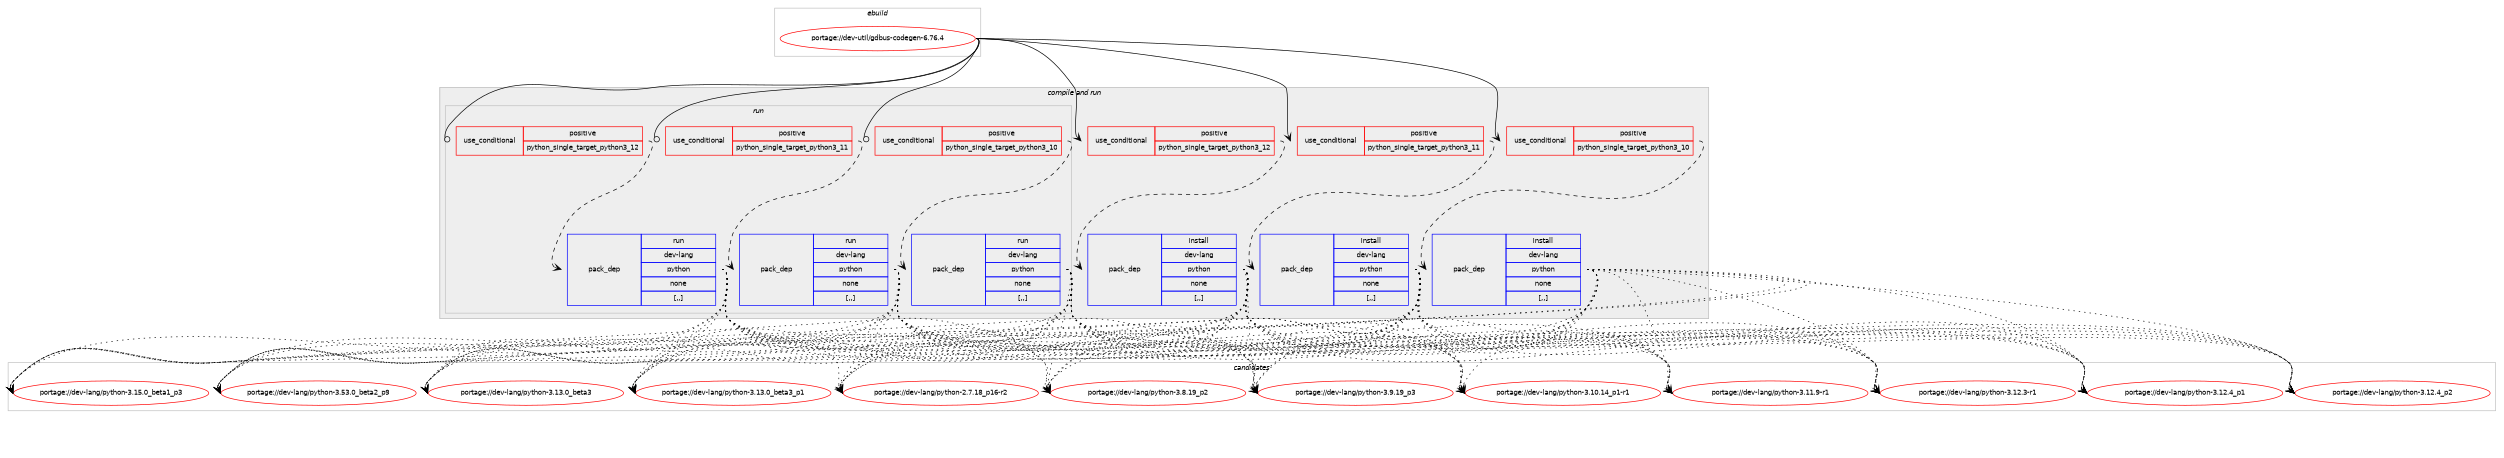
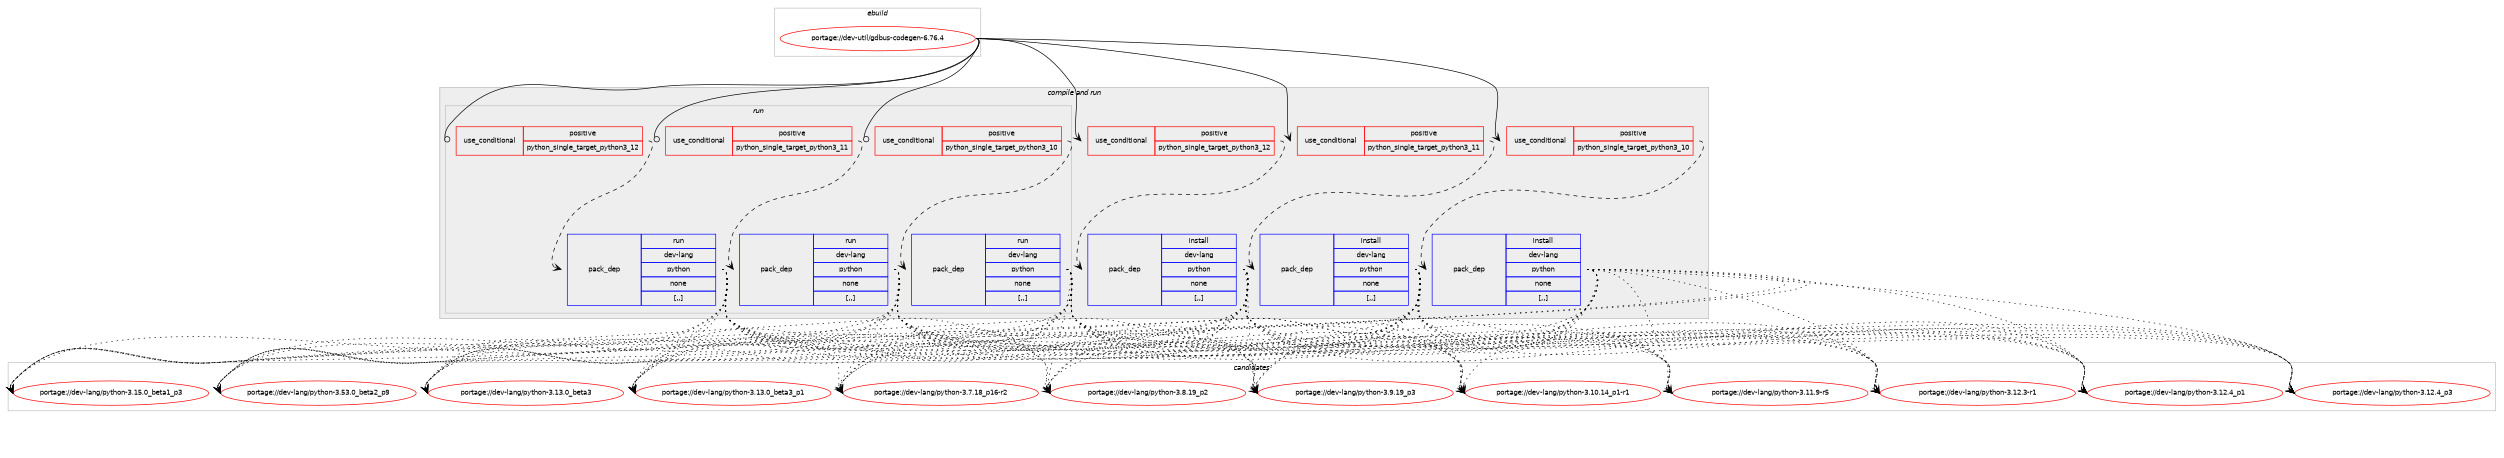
node "portage://dev-lang/python-2.7.18_p16-r2": label "portage://dev-lang/python-2.7.18_p16-r2" -> "portage://dev-lang/python-3.7.18_p16-r2"
node "portage://dev-lang/python-3.11.9-r1": label "portage://dev-lang/python-3.11.9-r1" -> "portage://dev-lang/python-3.11.9-r5"
node "portage://dev-lang/python-3.12.4_p2": label "portage://dev-lang/python-3.12.4_p2" -> "portage://dev-lang/python-3.12.4_p3"
